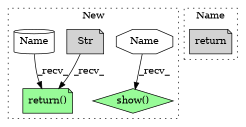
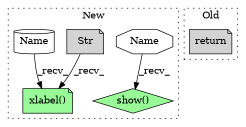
cluster "Name": label "Name" -> "Old"
node "return()": label "return()" -> "xlabel()"
